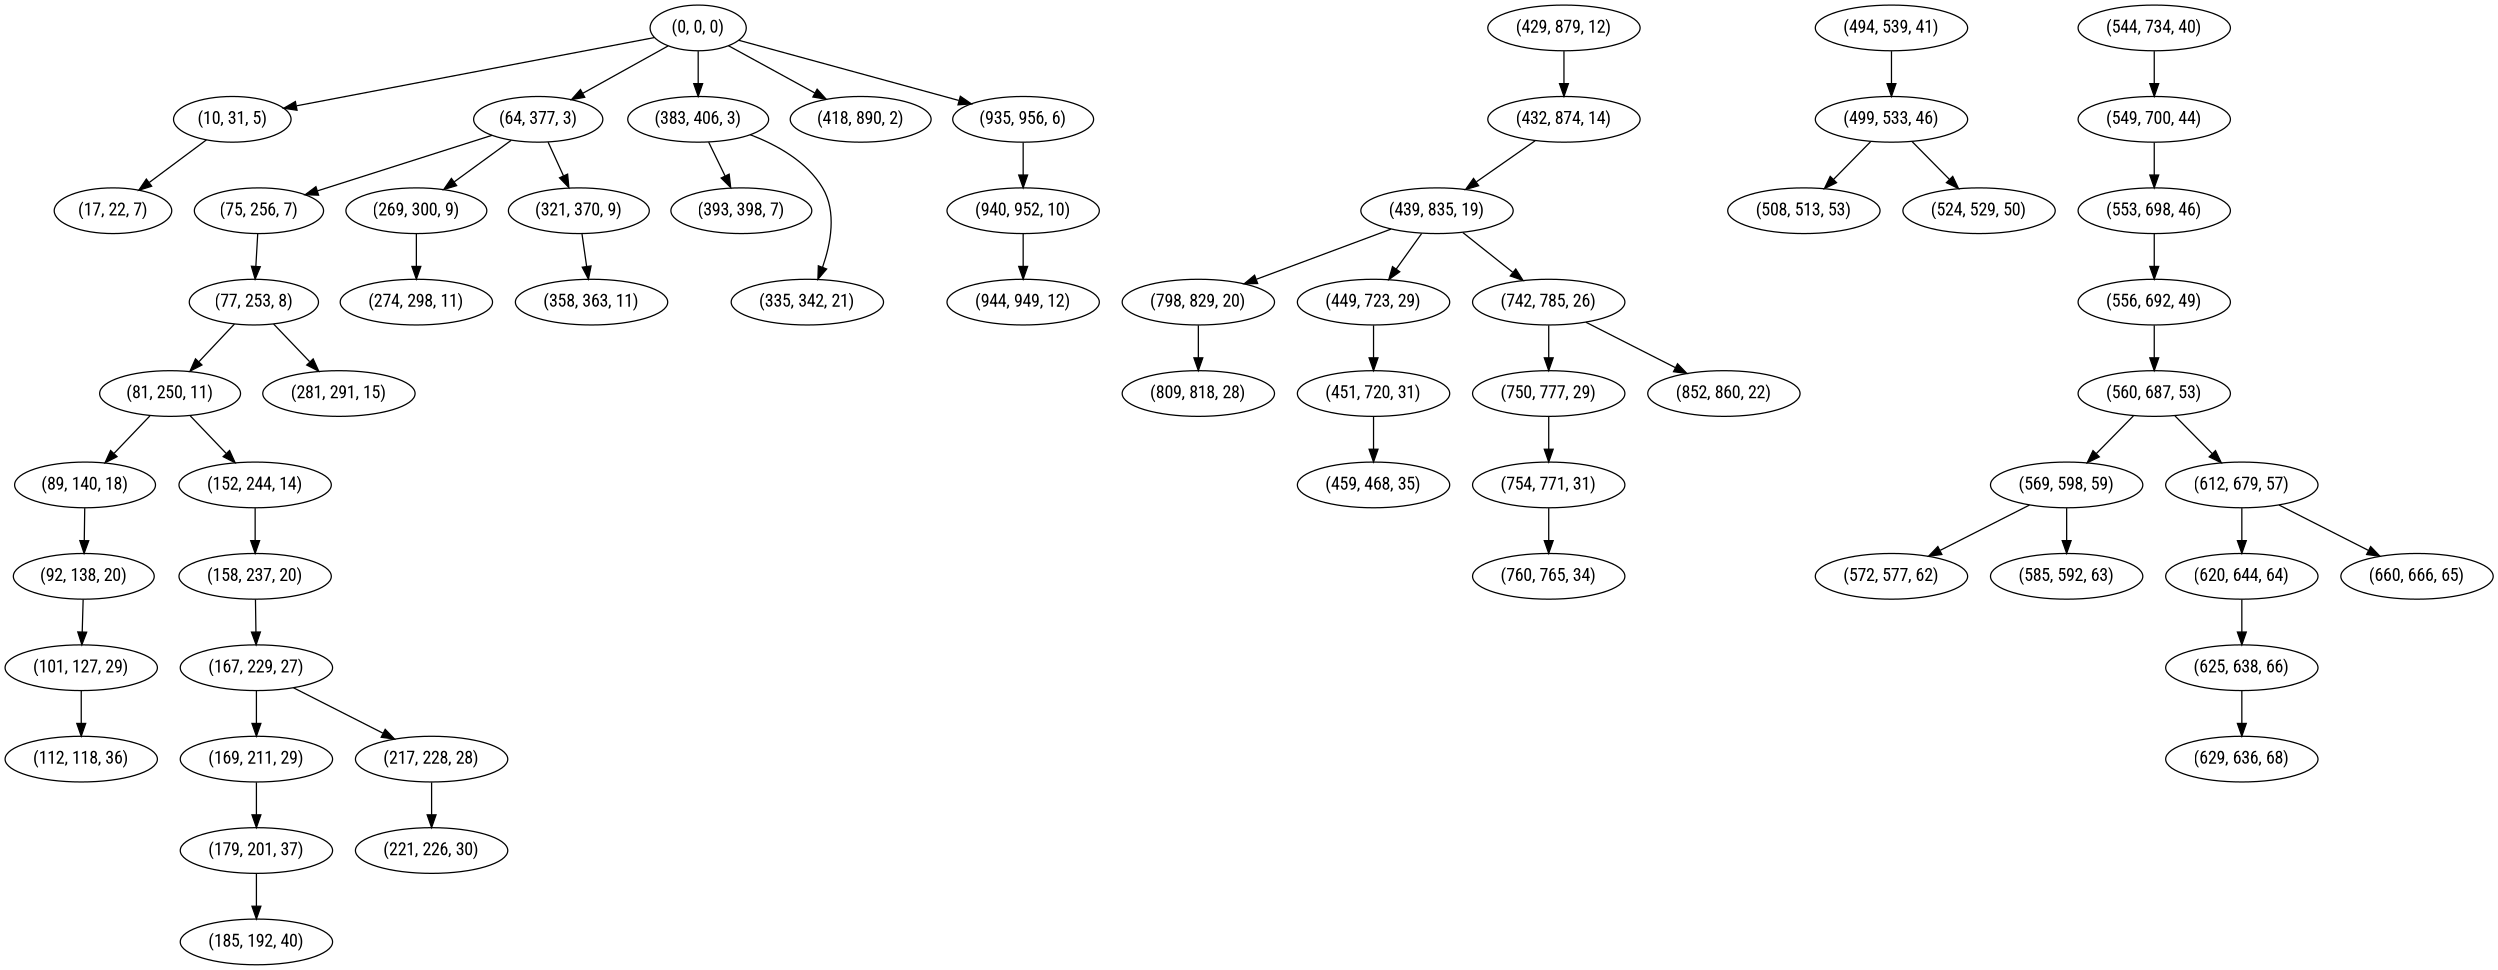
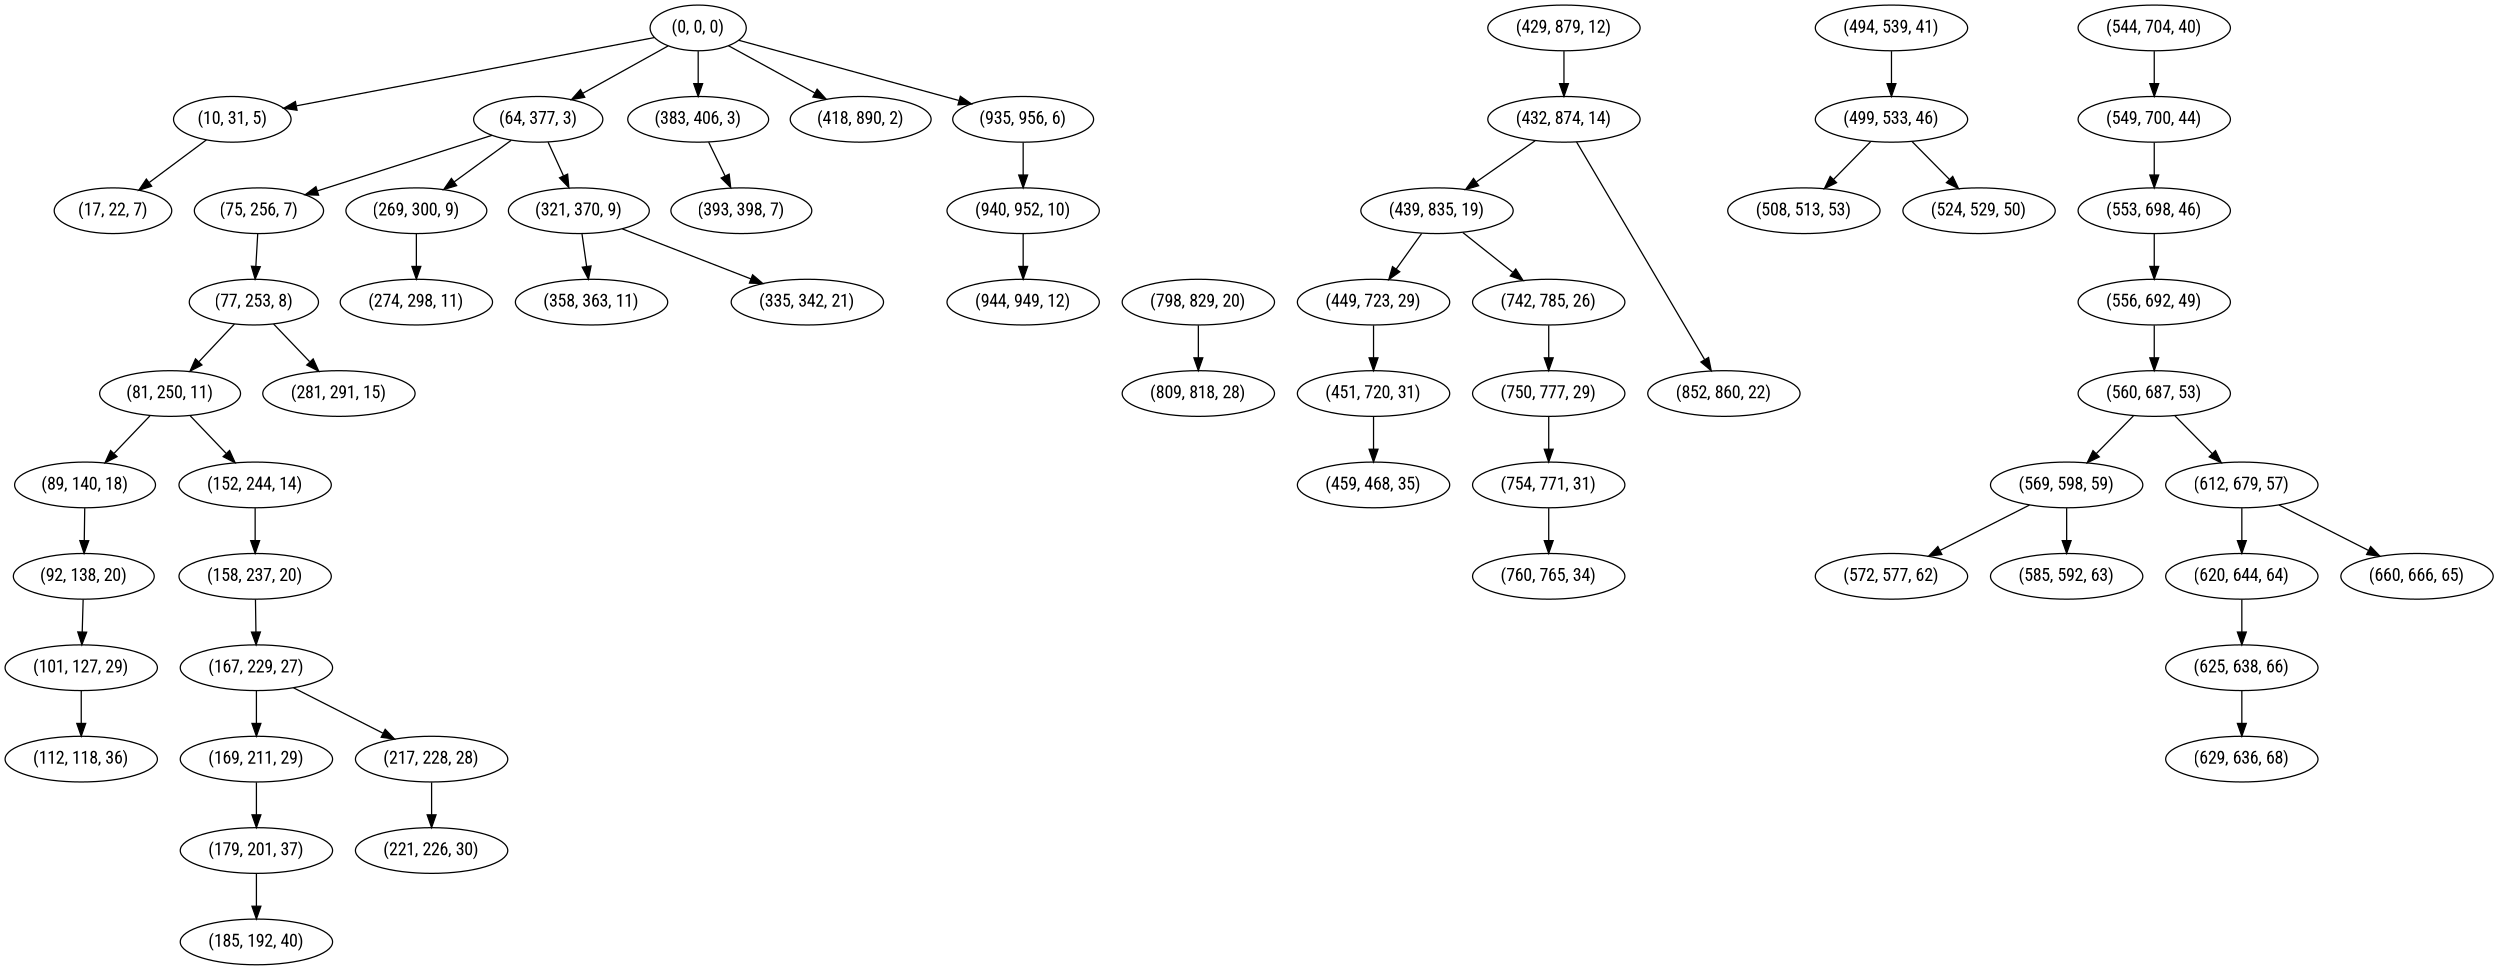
node "(544, 734, 40)": label "(544, 734, 40)" -> "(544, 704, 40)"
edge "(383, 406, 3)" -> "(335, 342, 21)": now "(321, 370, 9)" -> "(335, 342, 21)"
edge "(439, 835, 19)" -> "(798, 829, 20)": removed
edge "(742, 785, 26)" -> "(852, 860, 22)": now "(432, 874, 14)" -> "(852, 860, 22)"
